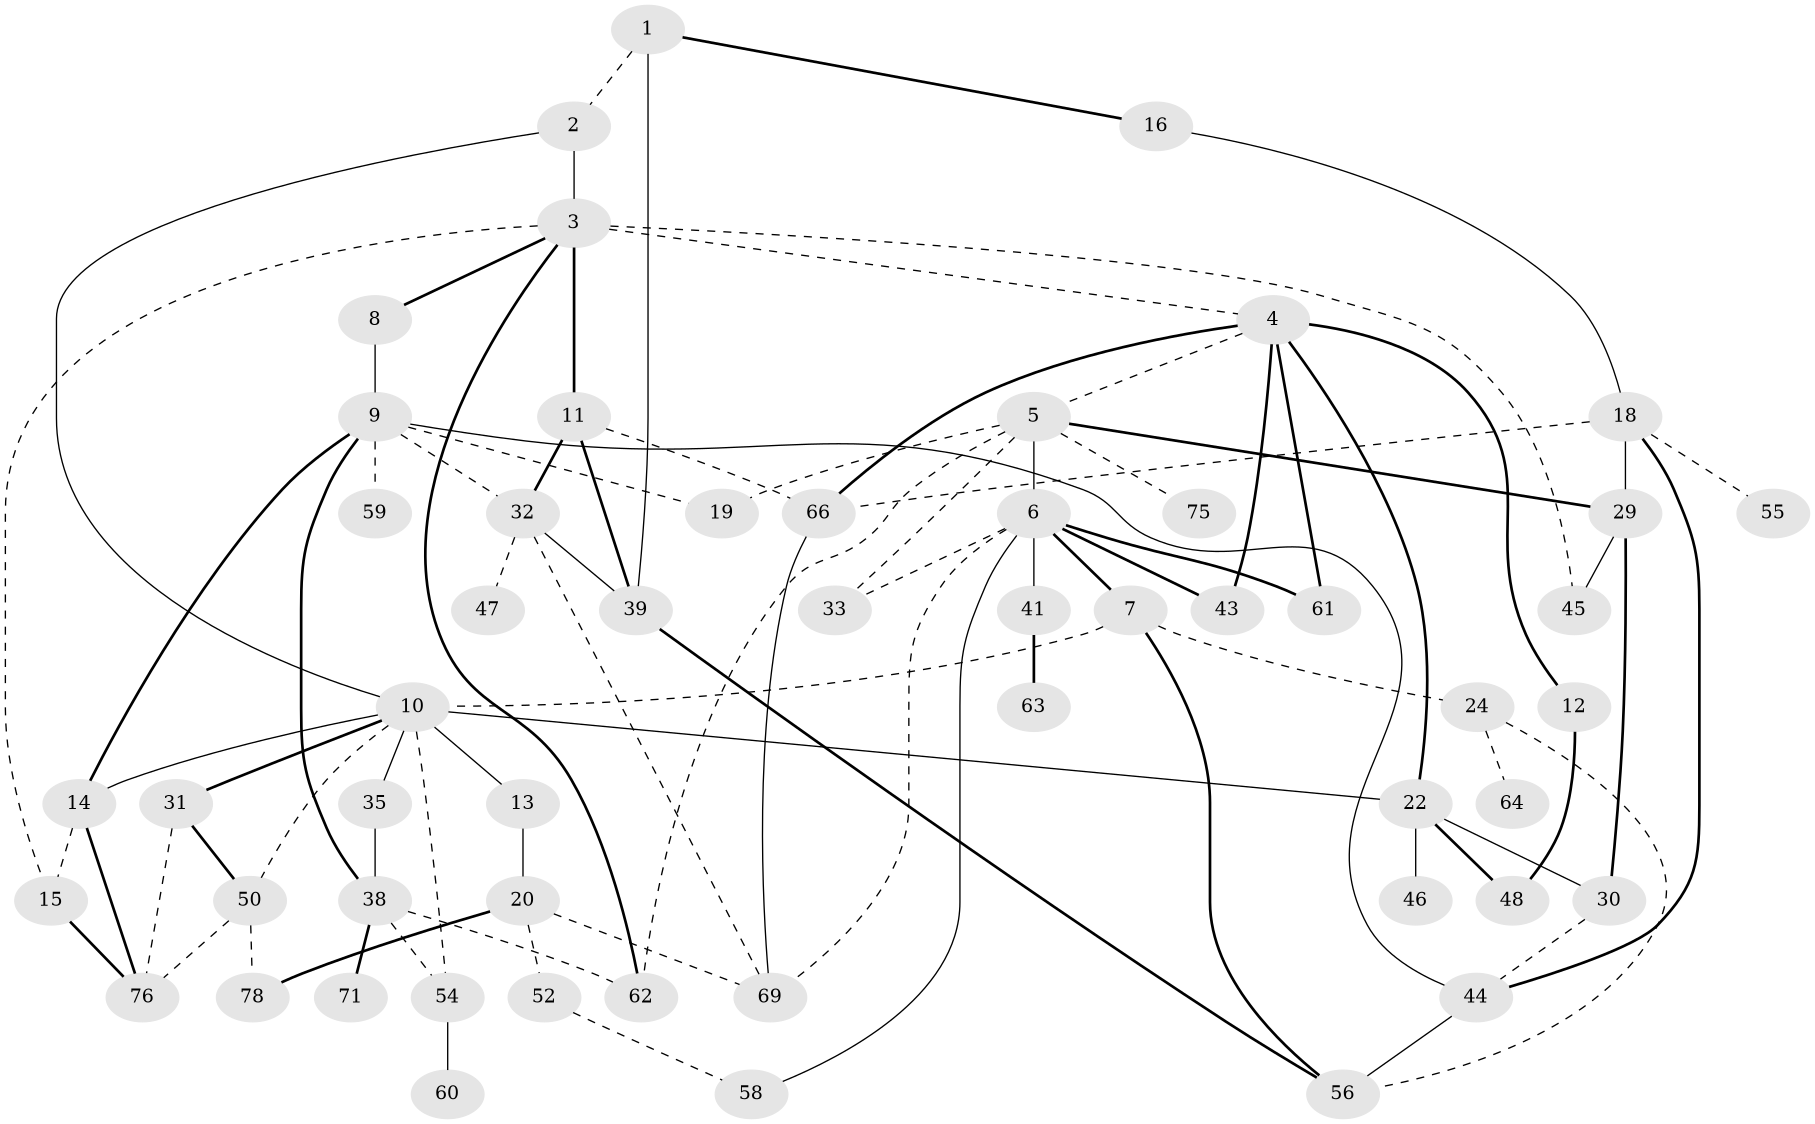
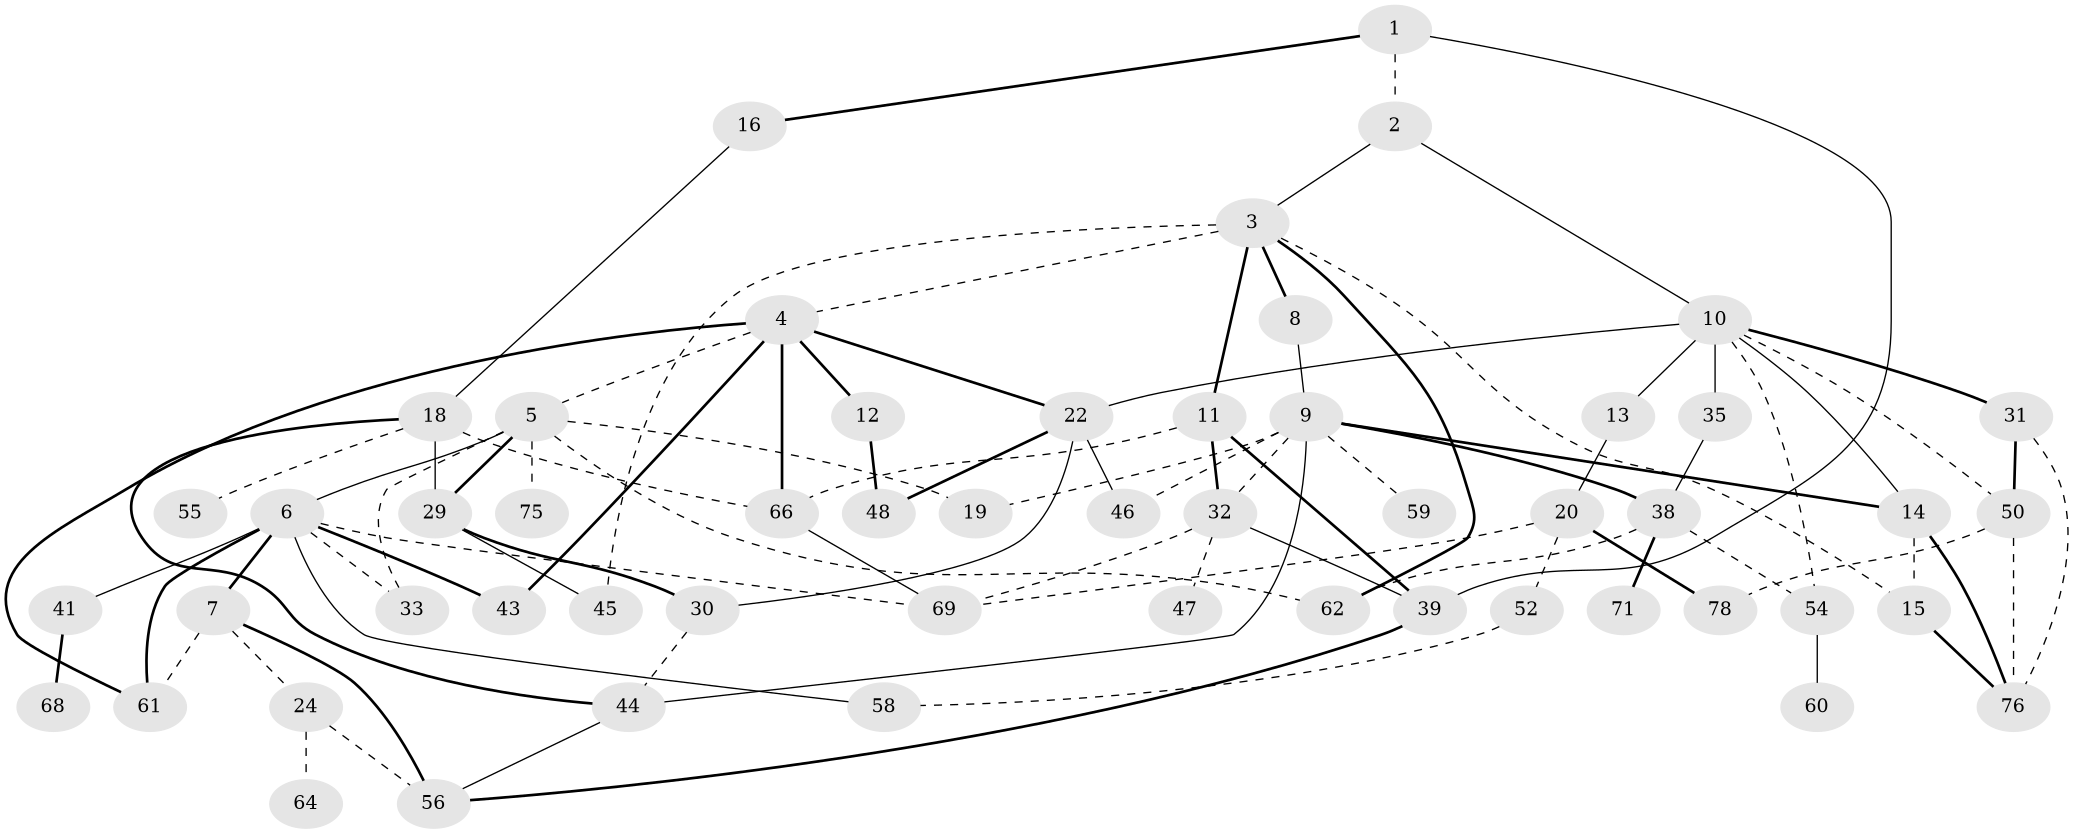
edge "9" -- "46": added
edge "7" -- "10": now "7" -- "61"
node "63": label "63" -> "68"
